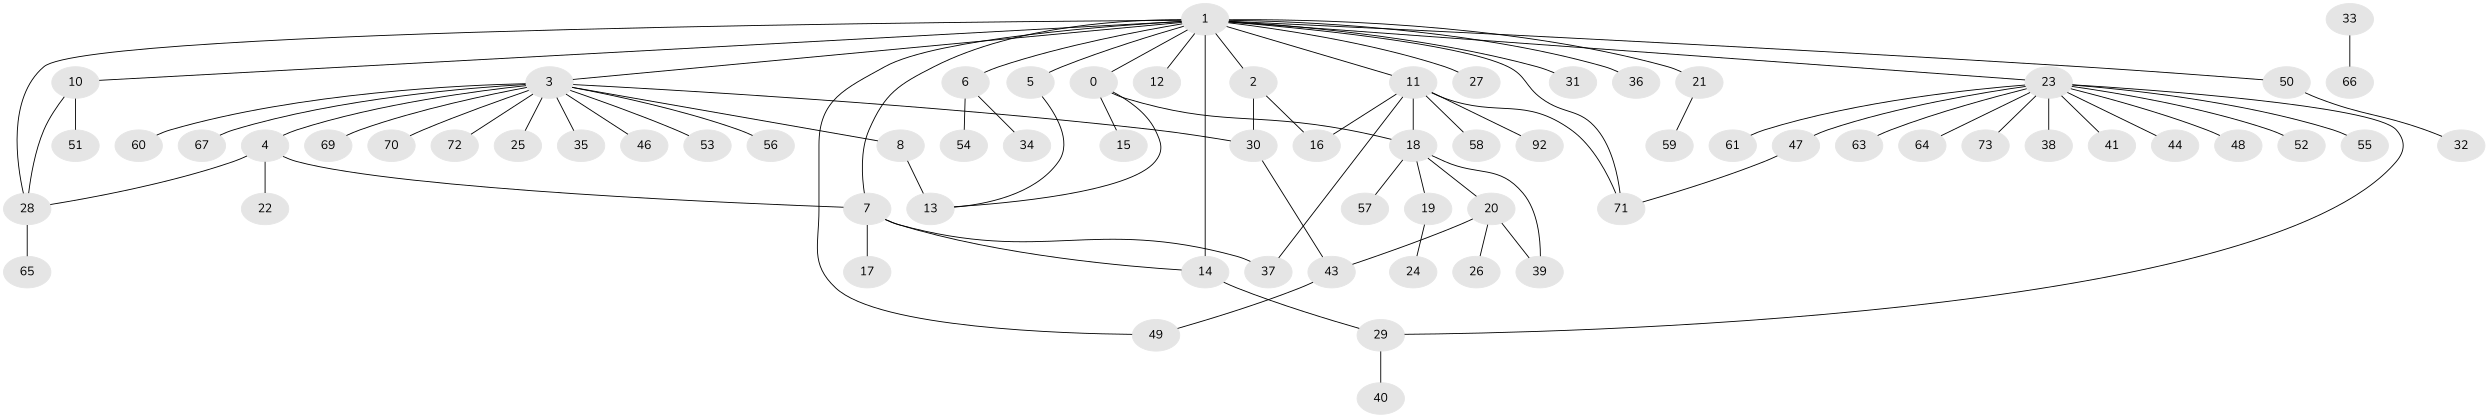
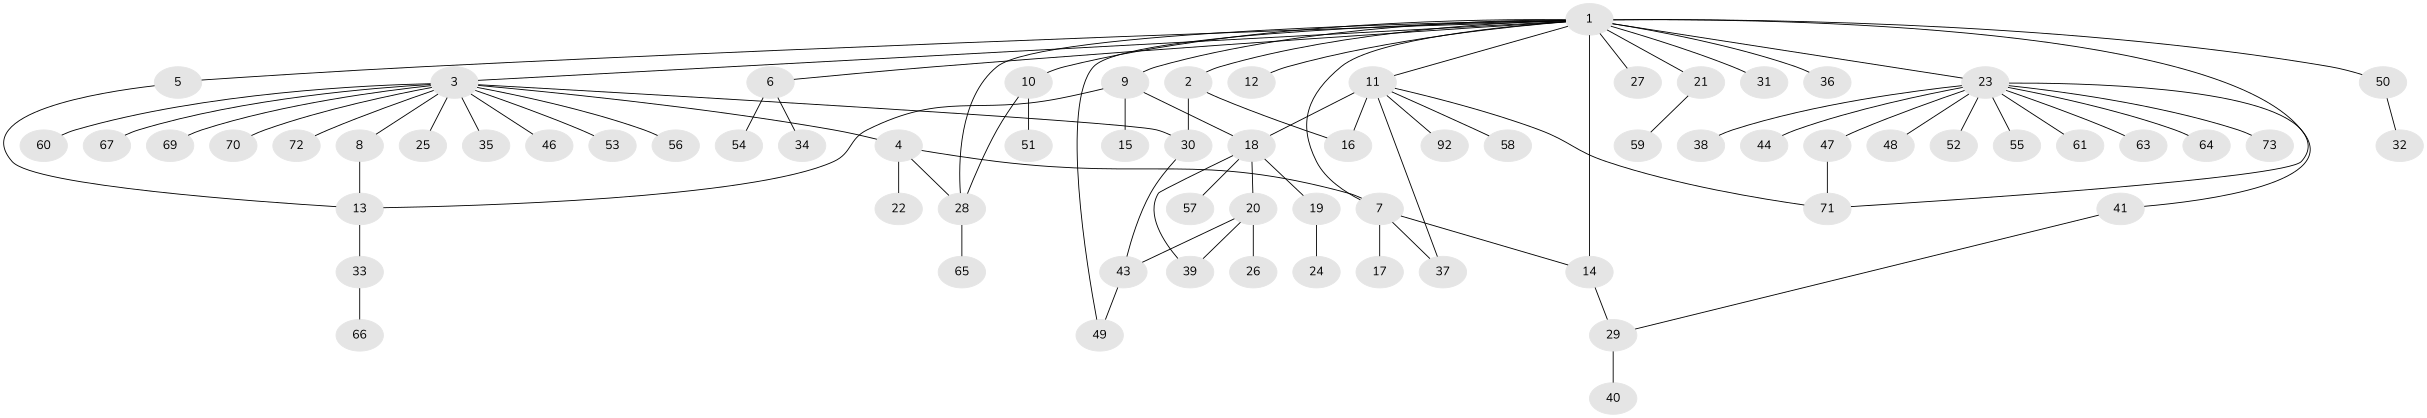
node "0": label "0" -> "9"
edge "13" -- "33": added
edge "23" -- "29": now "41" -- "29"
